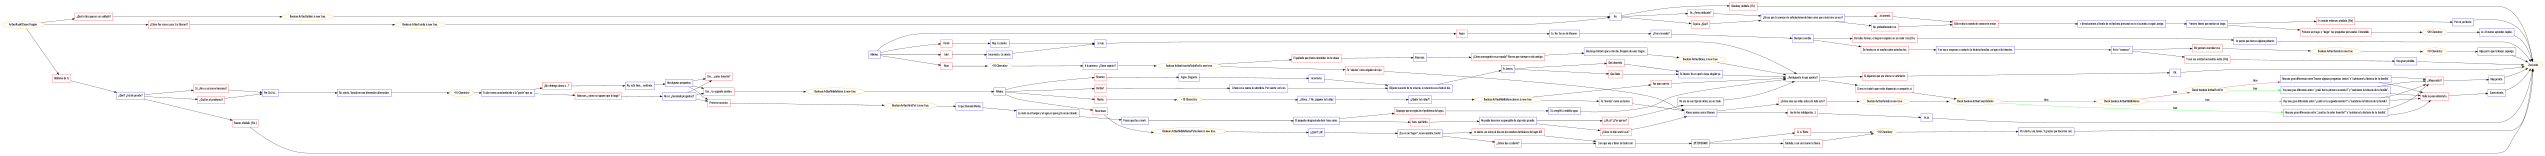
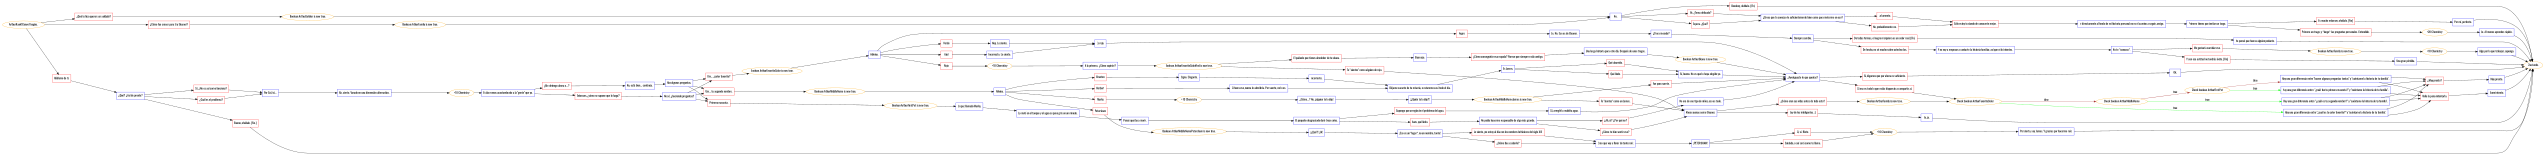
node "Boolean ArthurFavoriteColor is now true.": added
